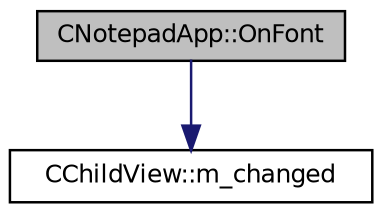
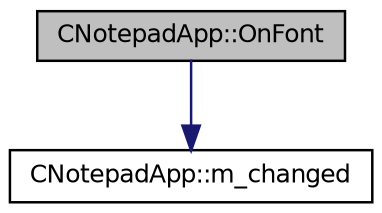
node "CChildView::m_changed": label "CChildView::m_changed" -> "CNotepadApp::m_changed"
